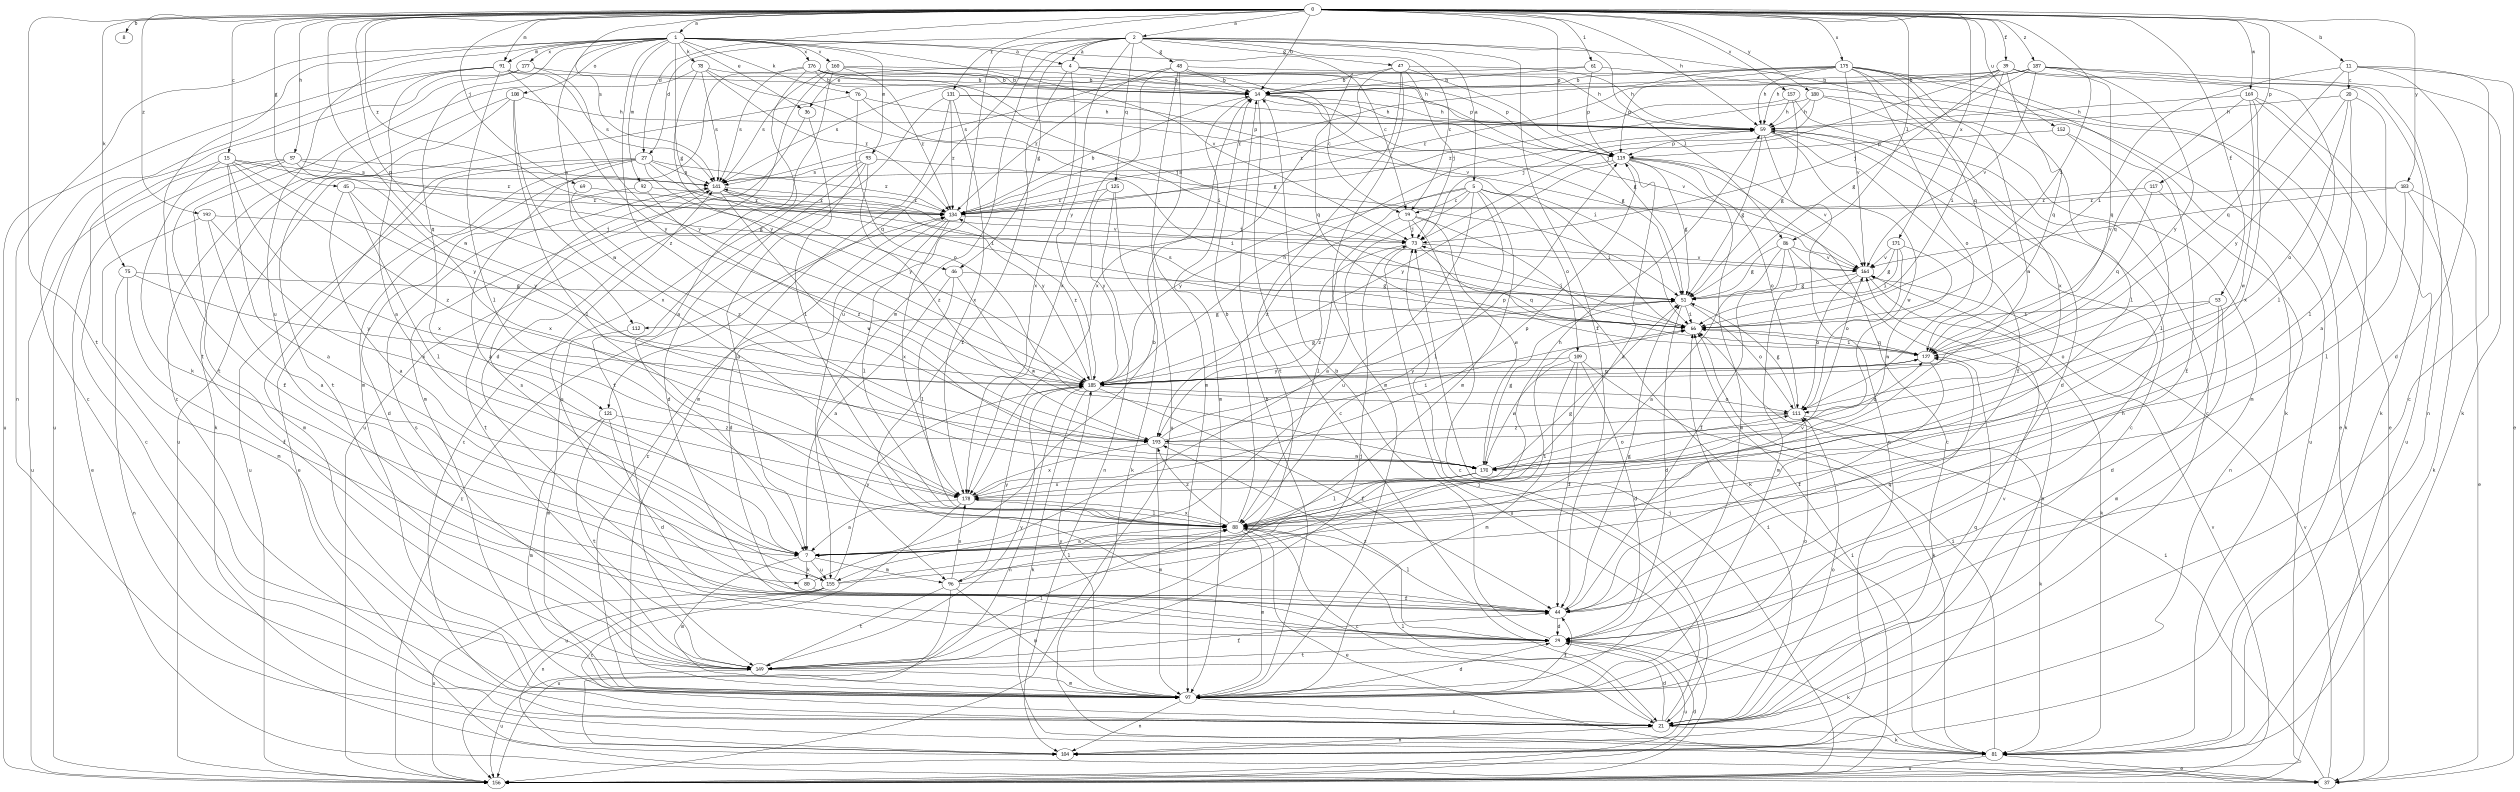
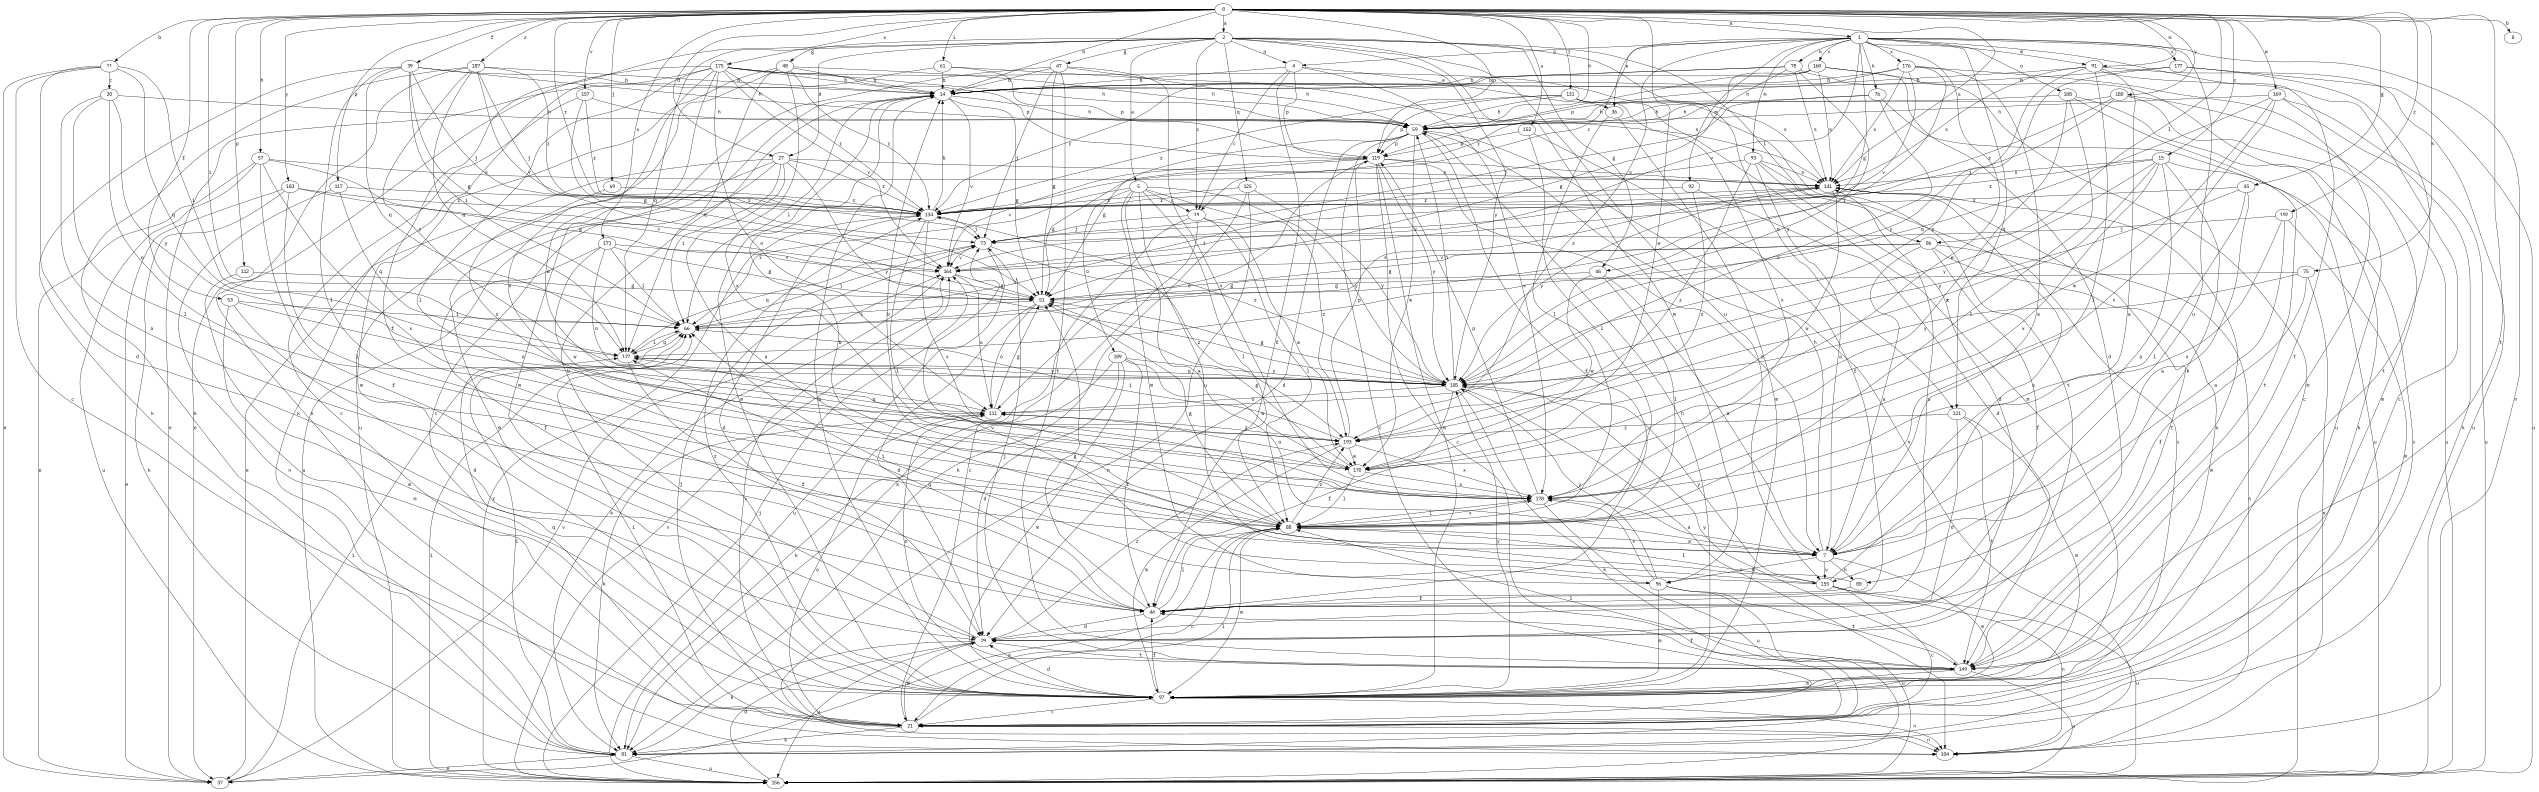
edge "1" -> "73": now "1" -> "164"
edge "51" -> "112": reversed
edge "171" -> "44": added, label "f"
